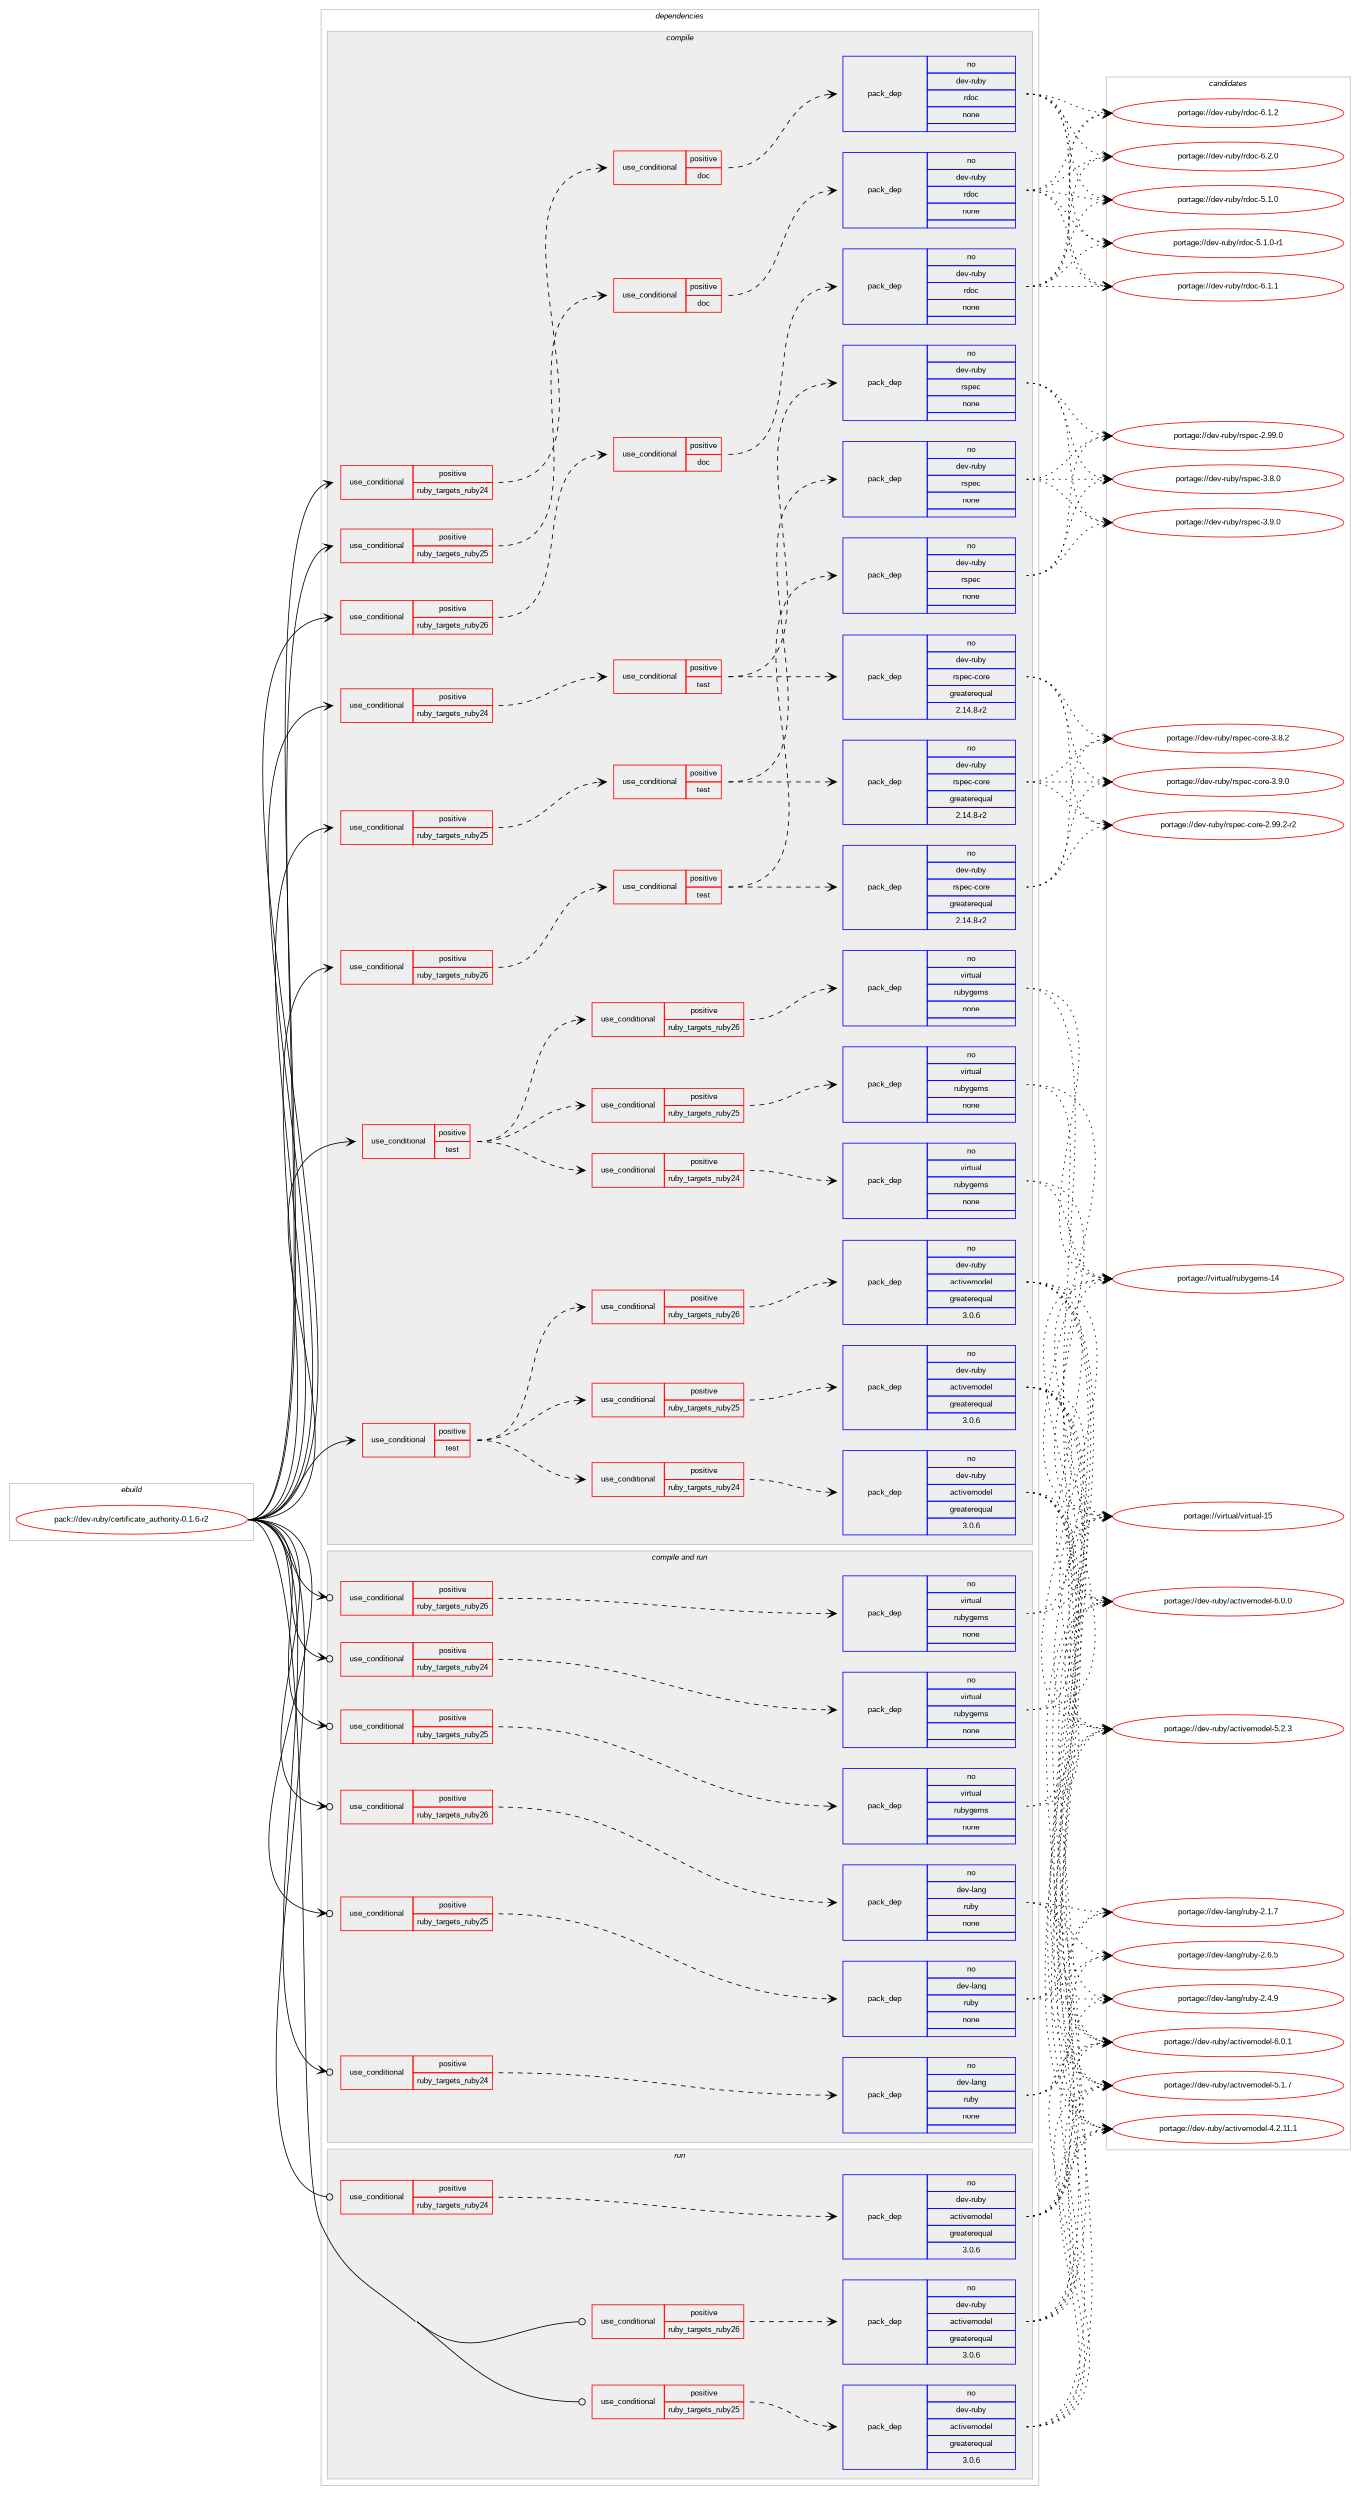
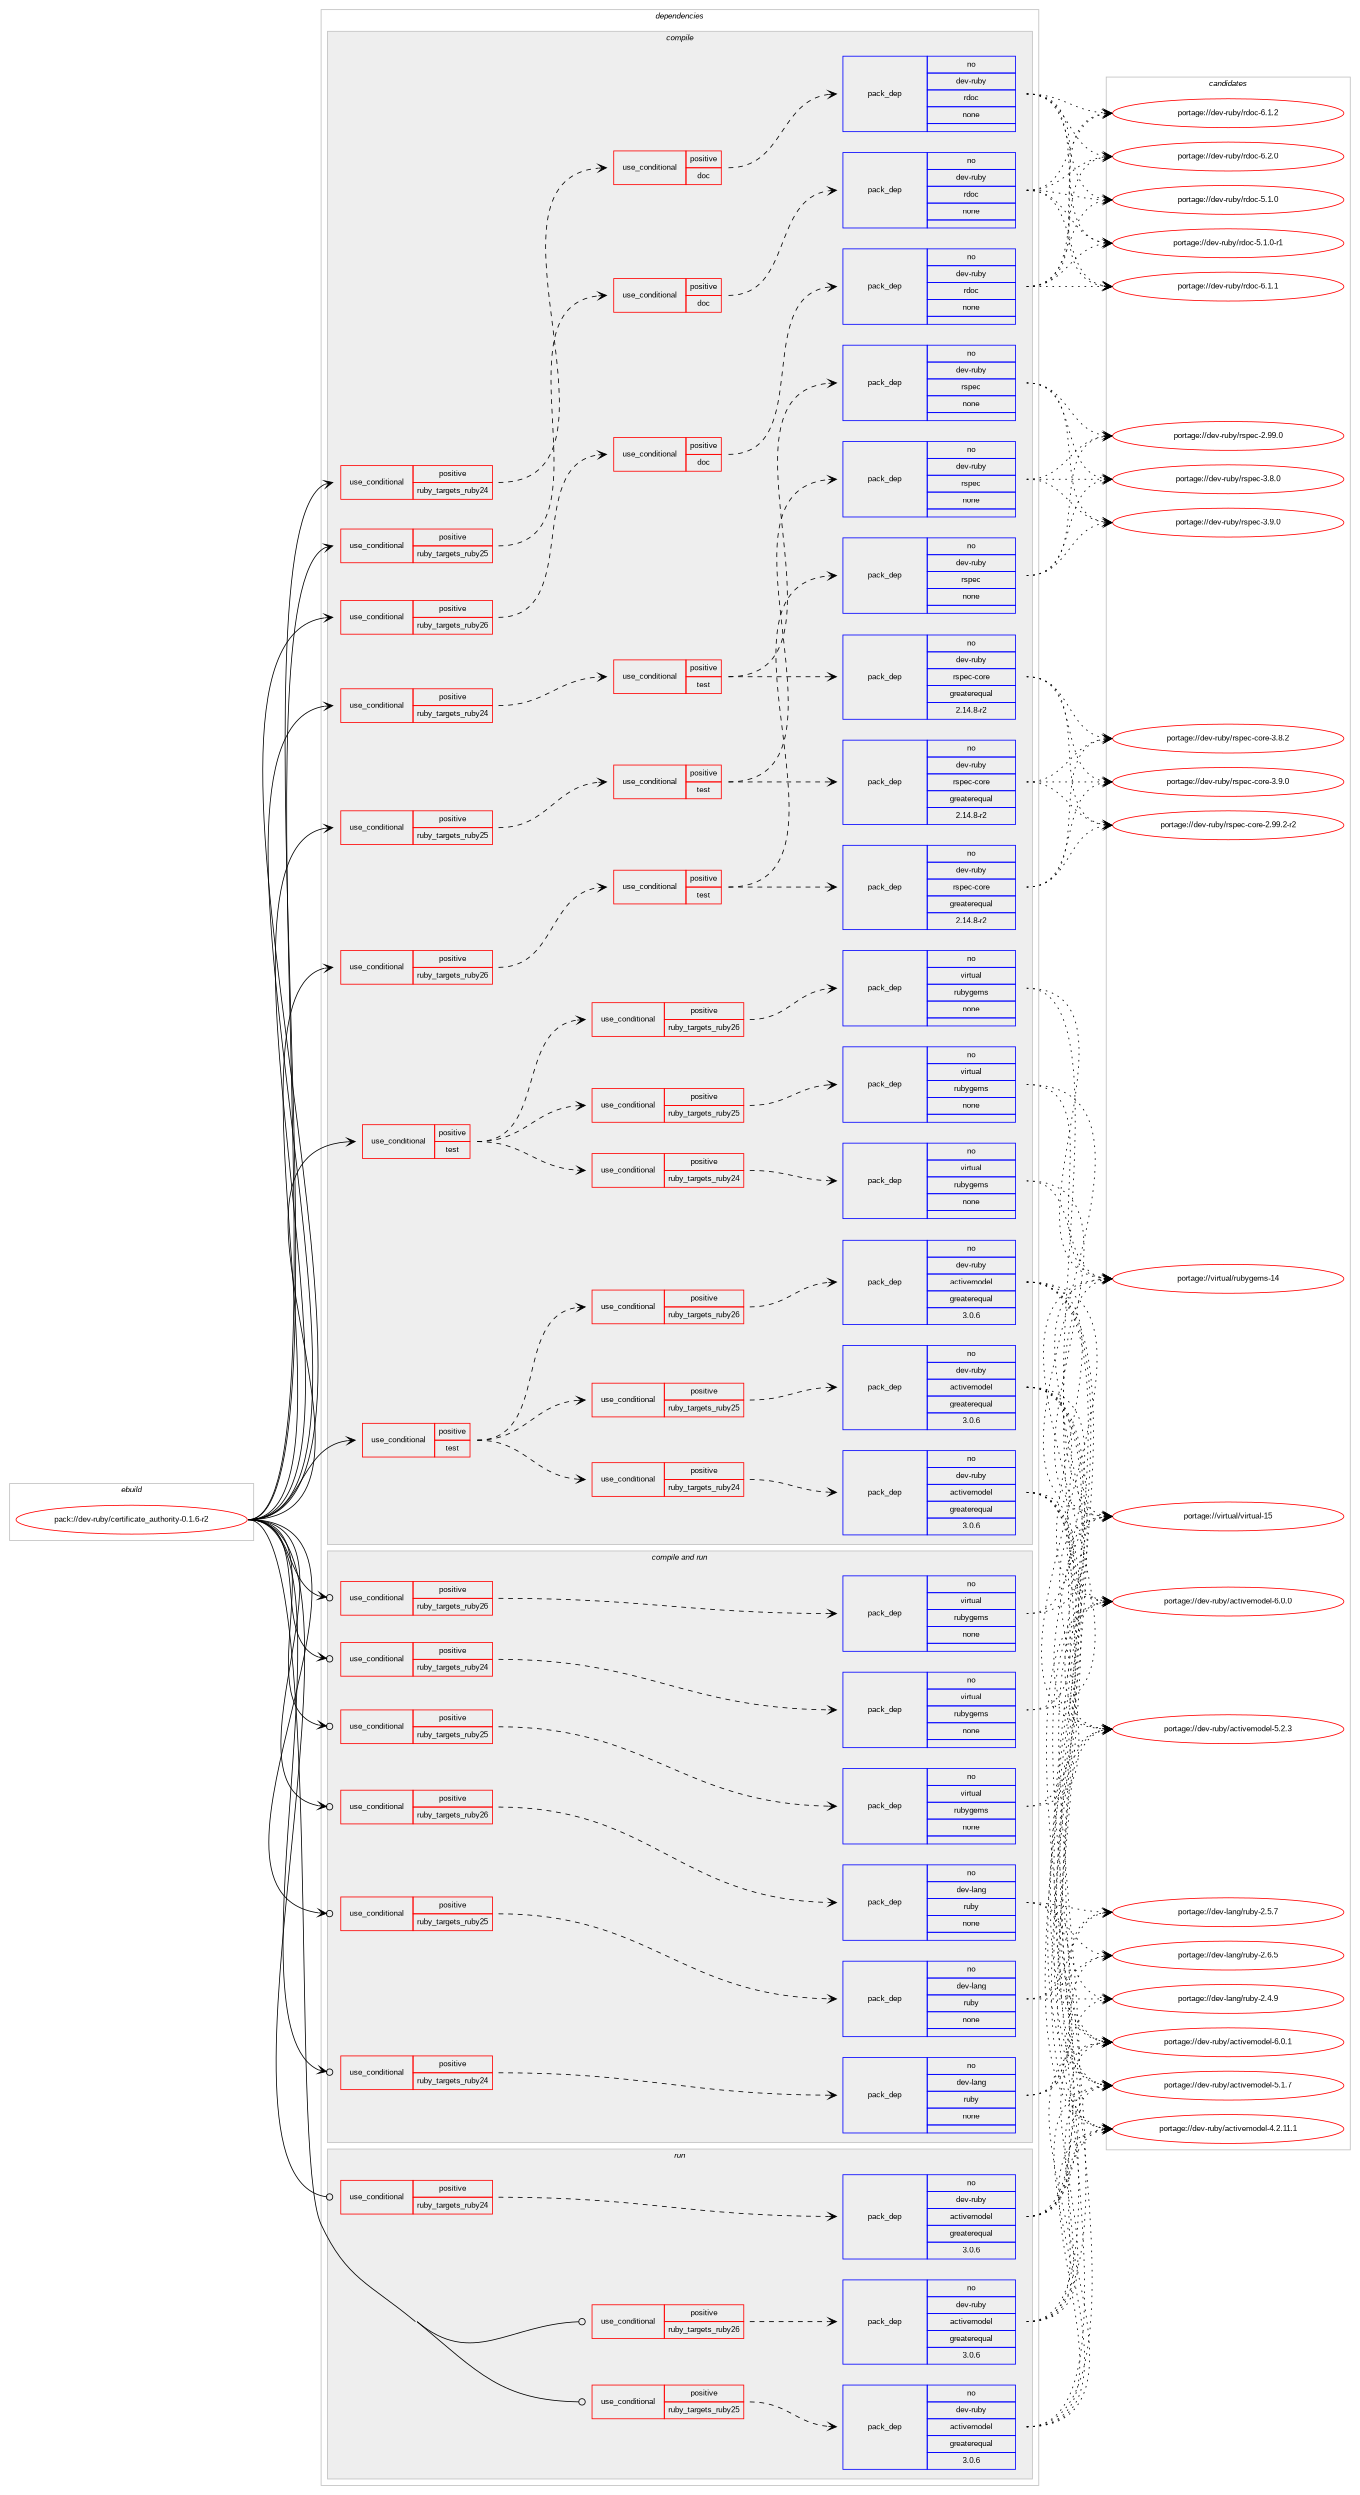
node "portage://dev-lang/ruby-2.1.7": label "portage://dev-lang/ruby-2.1.7" -> "portage://dev-lang/ruby-2.5.7"
